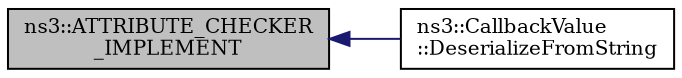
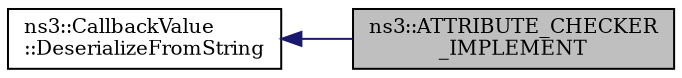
edge "ns3::CallbackValue ::DeserializeFromString" -> "ns3::ATTRIBUTE_CHECKER _IMPLEMENT": reversed
